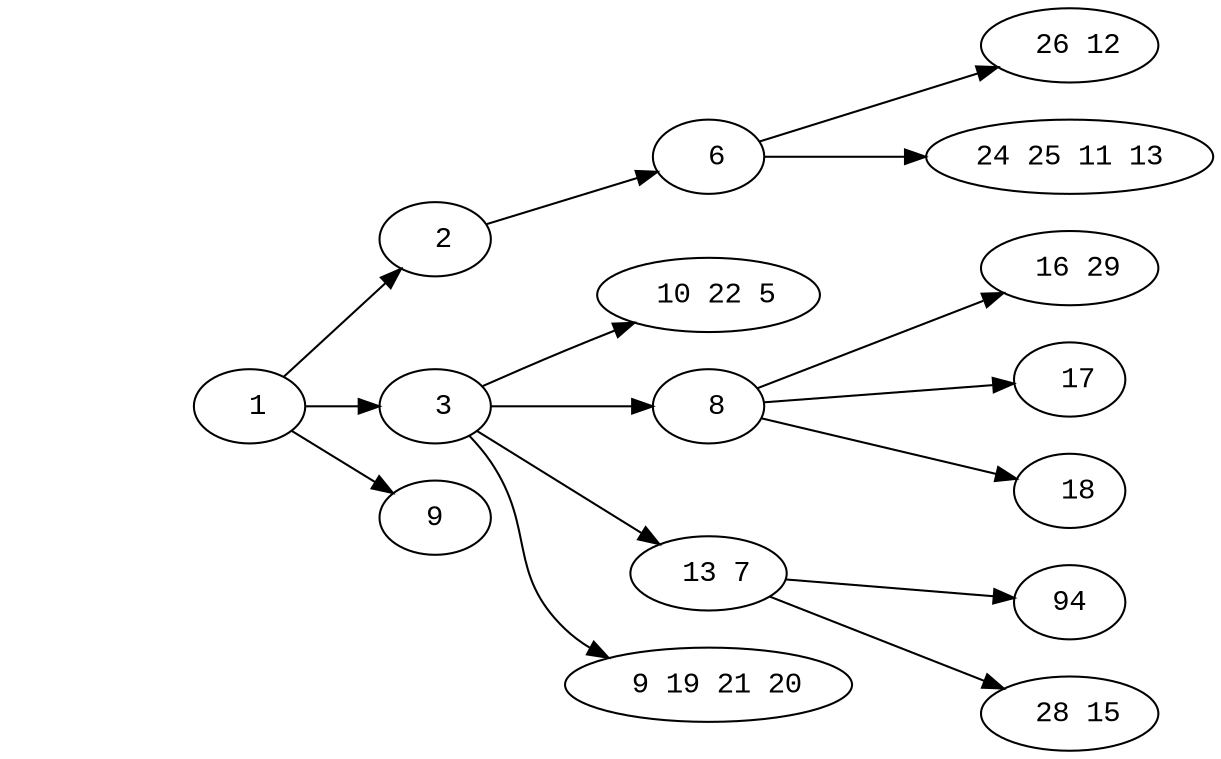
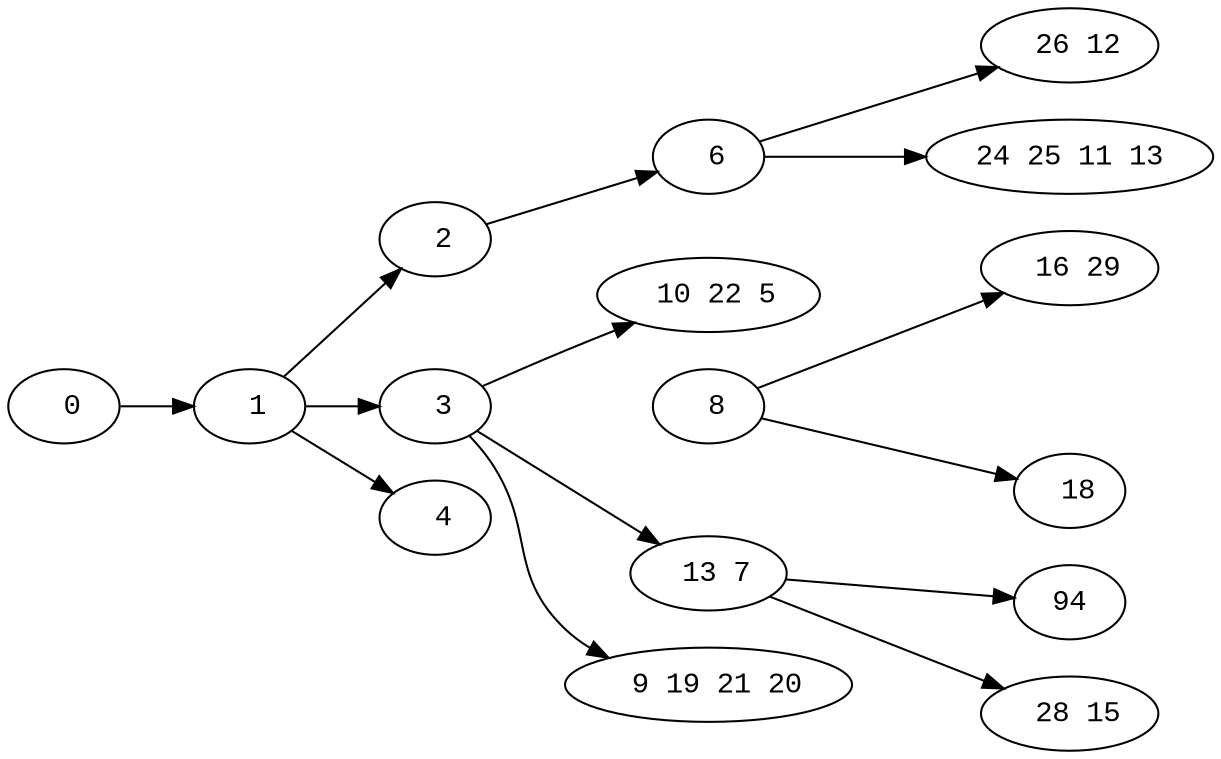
node "17": removed
node "0": added
edge "3" -> "8": removed
node "9": label "9" -> "4"
